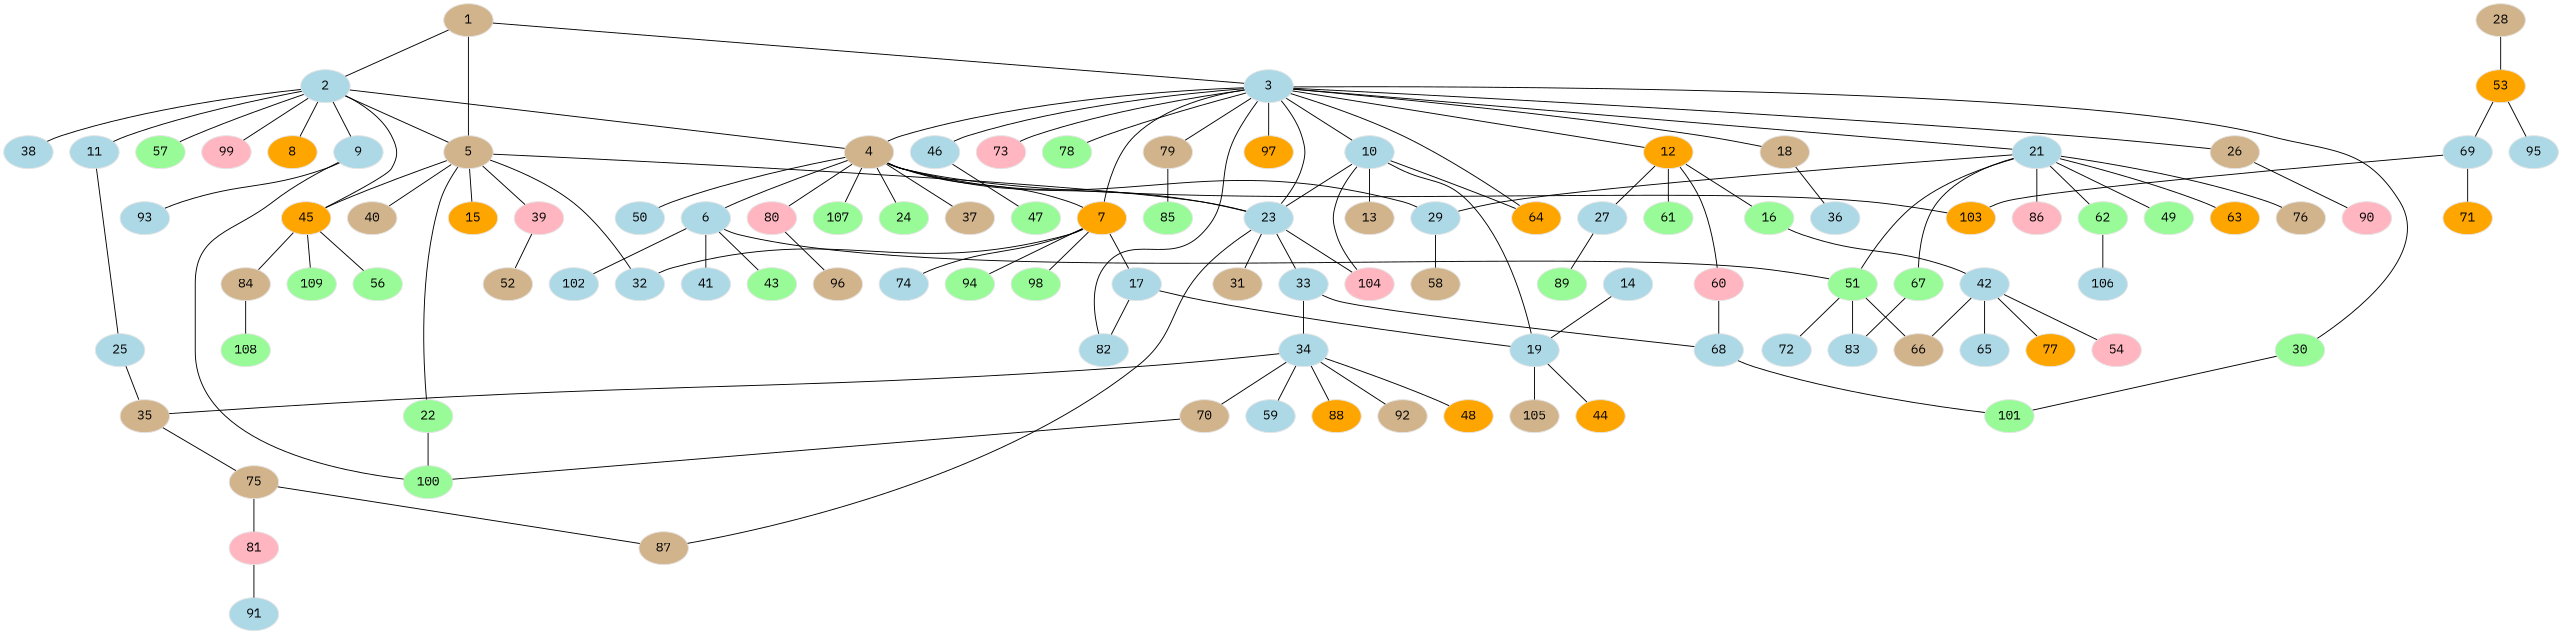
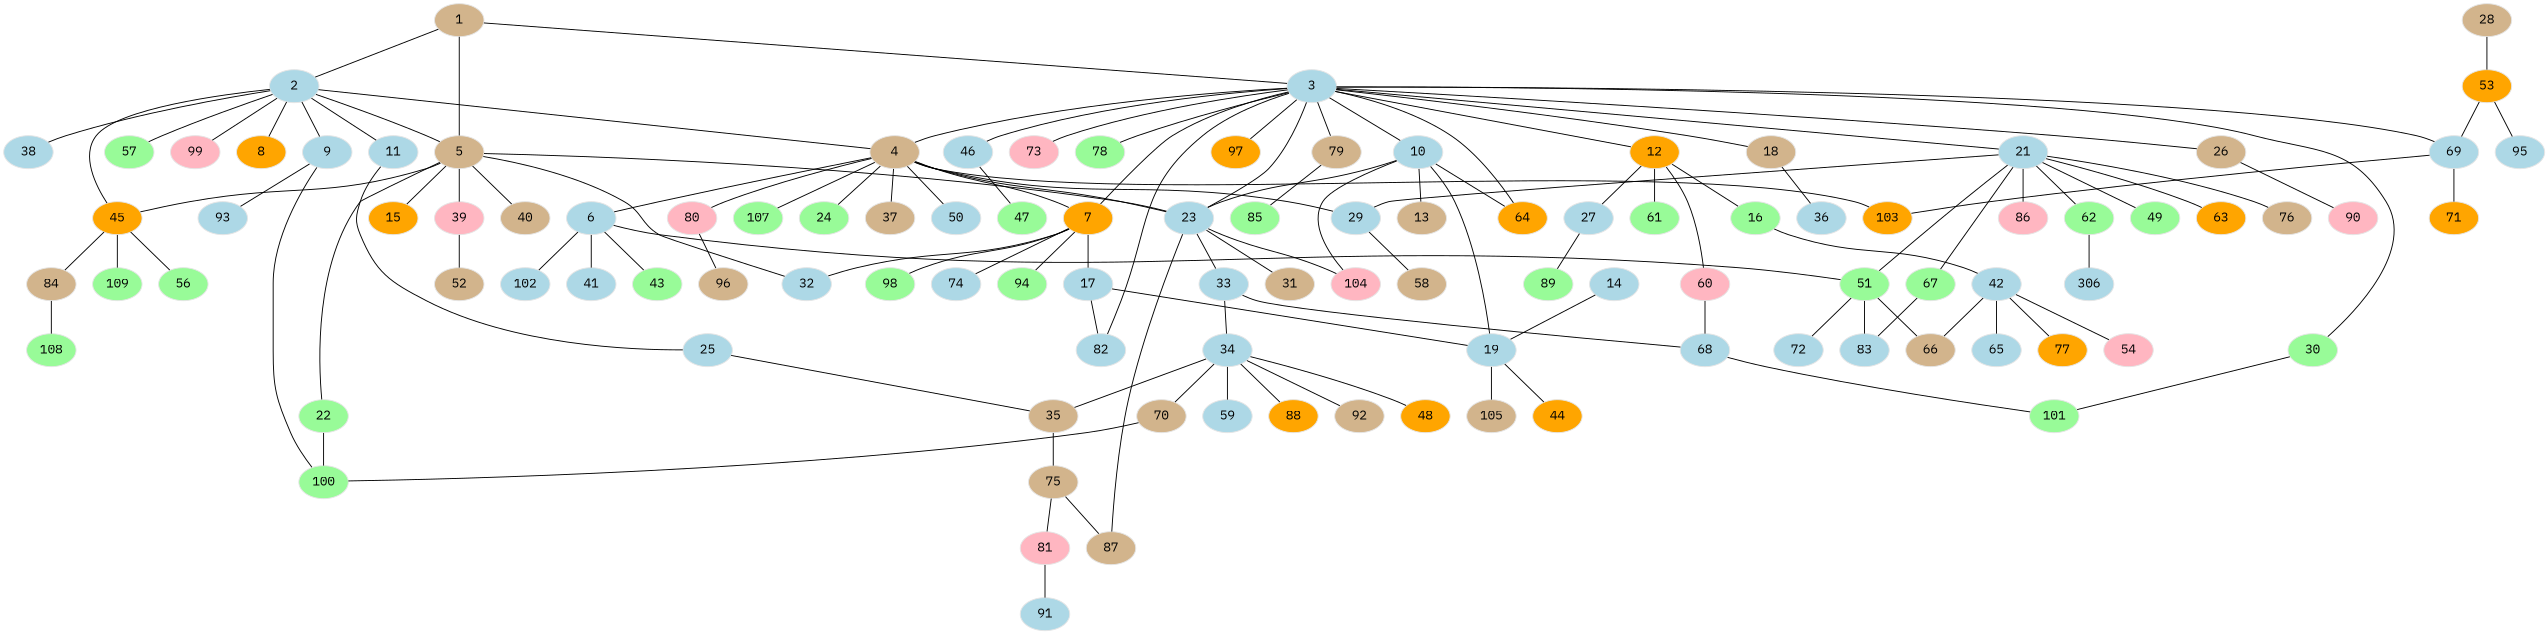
edge "3" -- "69": added
node "106": label "106" -> "306"
